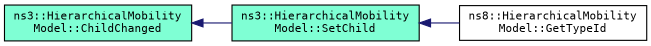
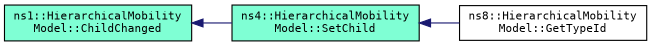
node "ns3::HierarchicalMobility Model::ChildChanged": label "ns3::HierarchicalMobility Model::ChildChanged" -> "ns1::HierarchicalMobility Model::ChildChanged"
node "ns3::HierarchicalMobility Model::SetChild": label "ns3::HierarchicalMobility Model::SetChild" -> "ns4::HierarchicalMobility Model::SetChild"
